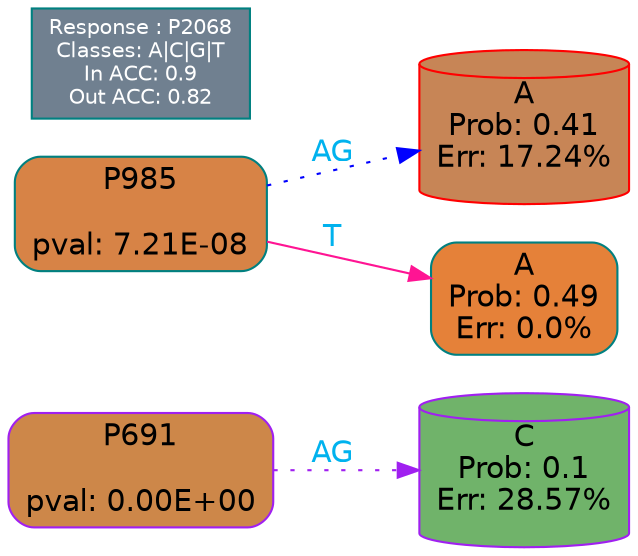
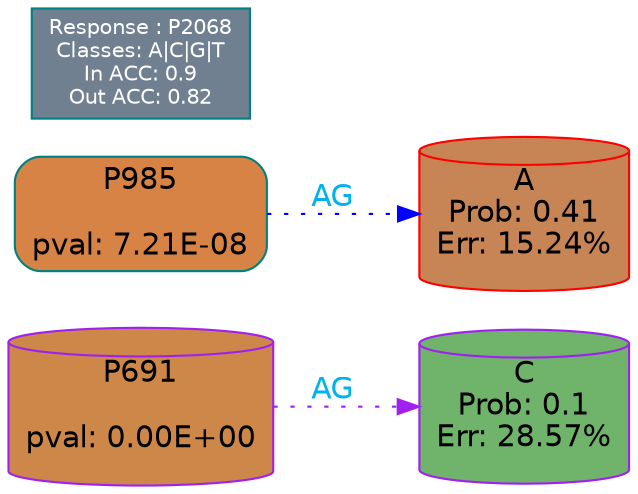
node "A Prob: 0.41 Err: 17.24%": label "A Prob: 0.41 Err: 17.24%" -> "A Prob: 0.41 Err: 15.24%"
node "A Prob: 0.49 Err: 0.0%": removed
node "P691 pval: 0.00E+00": shape box -> cylinder
